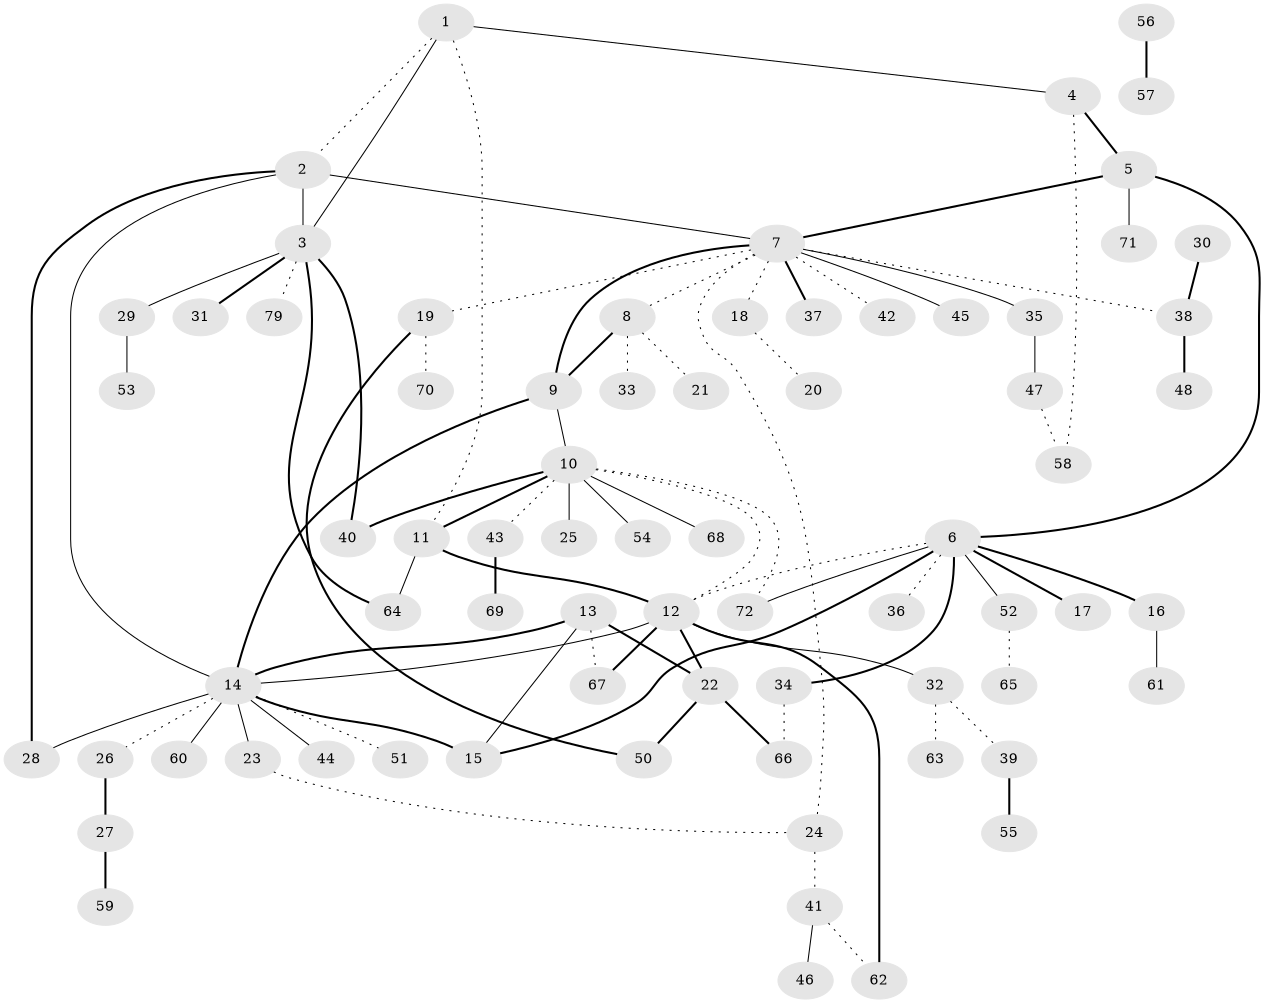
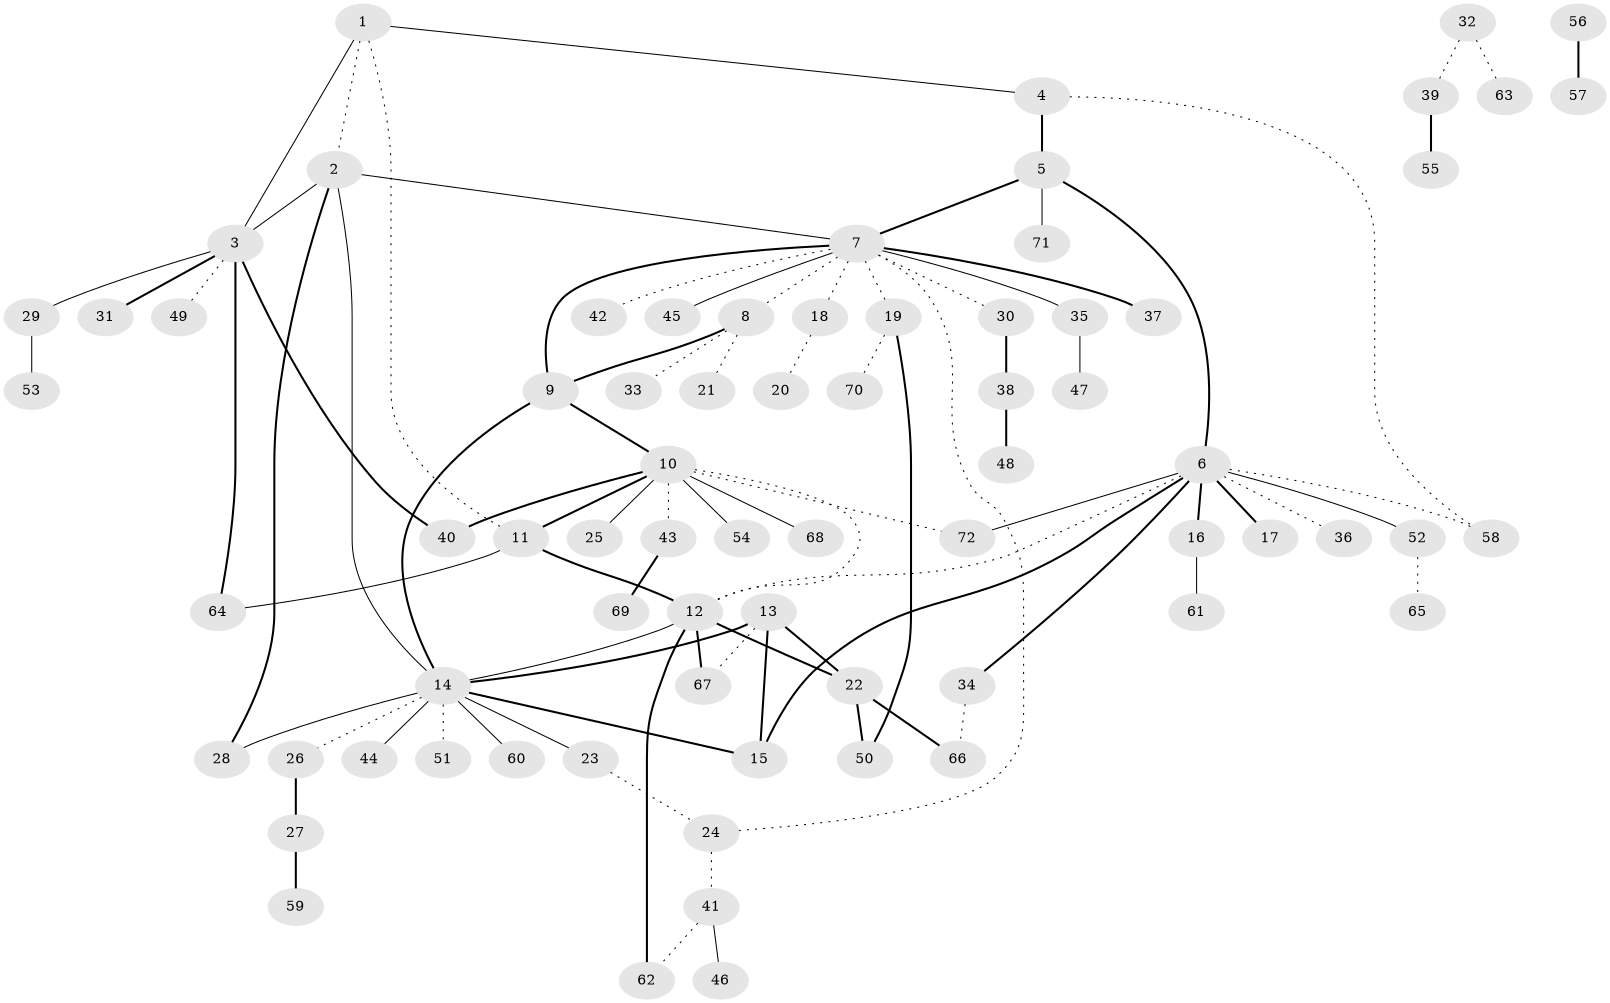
edge "7" -- "38": now "7" -- "30"
node "79": label "79" -> "49"
edge "9" -- "10": style solid -> bold
edge "47" -- "58": now "6" -- "58"
edge "12" -- "32": removed
edge "13" -- "15": style solid -> bold
